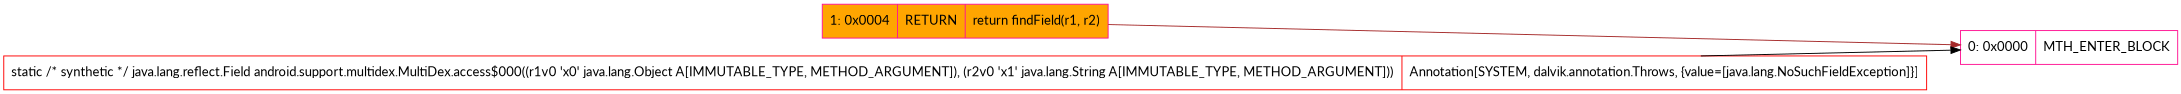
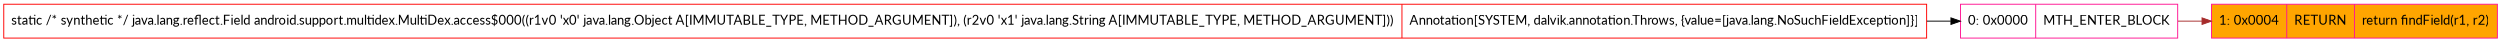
edge "1: 0x0004" -> "0: 0x0000": reversed
